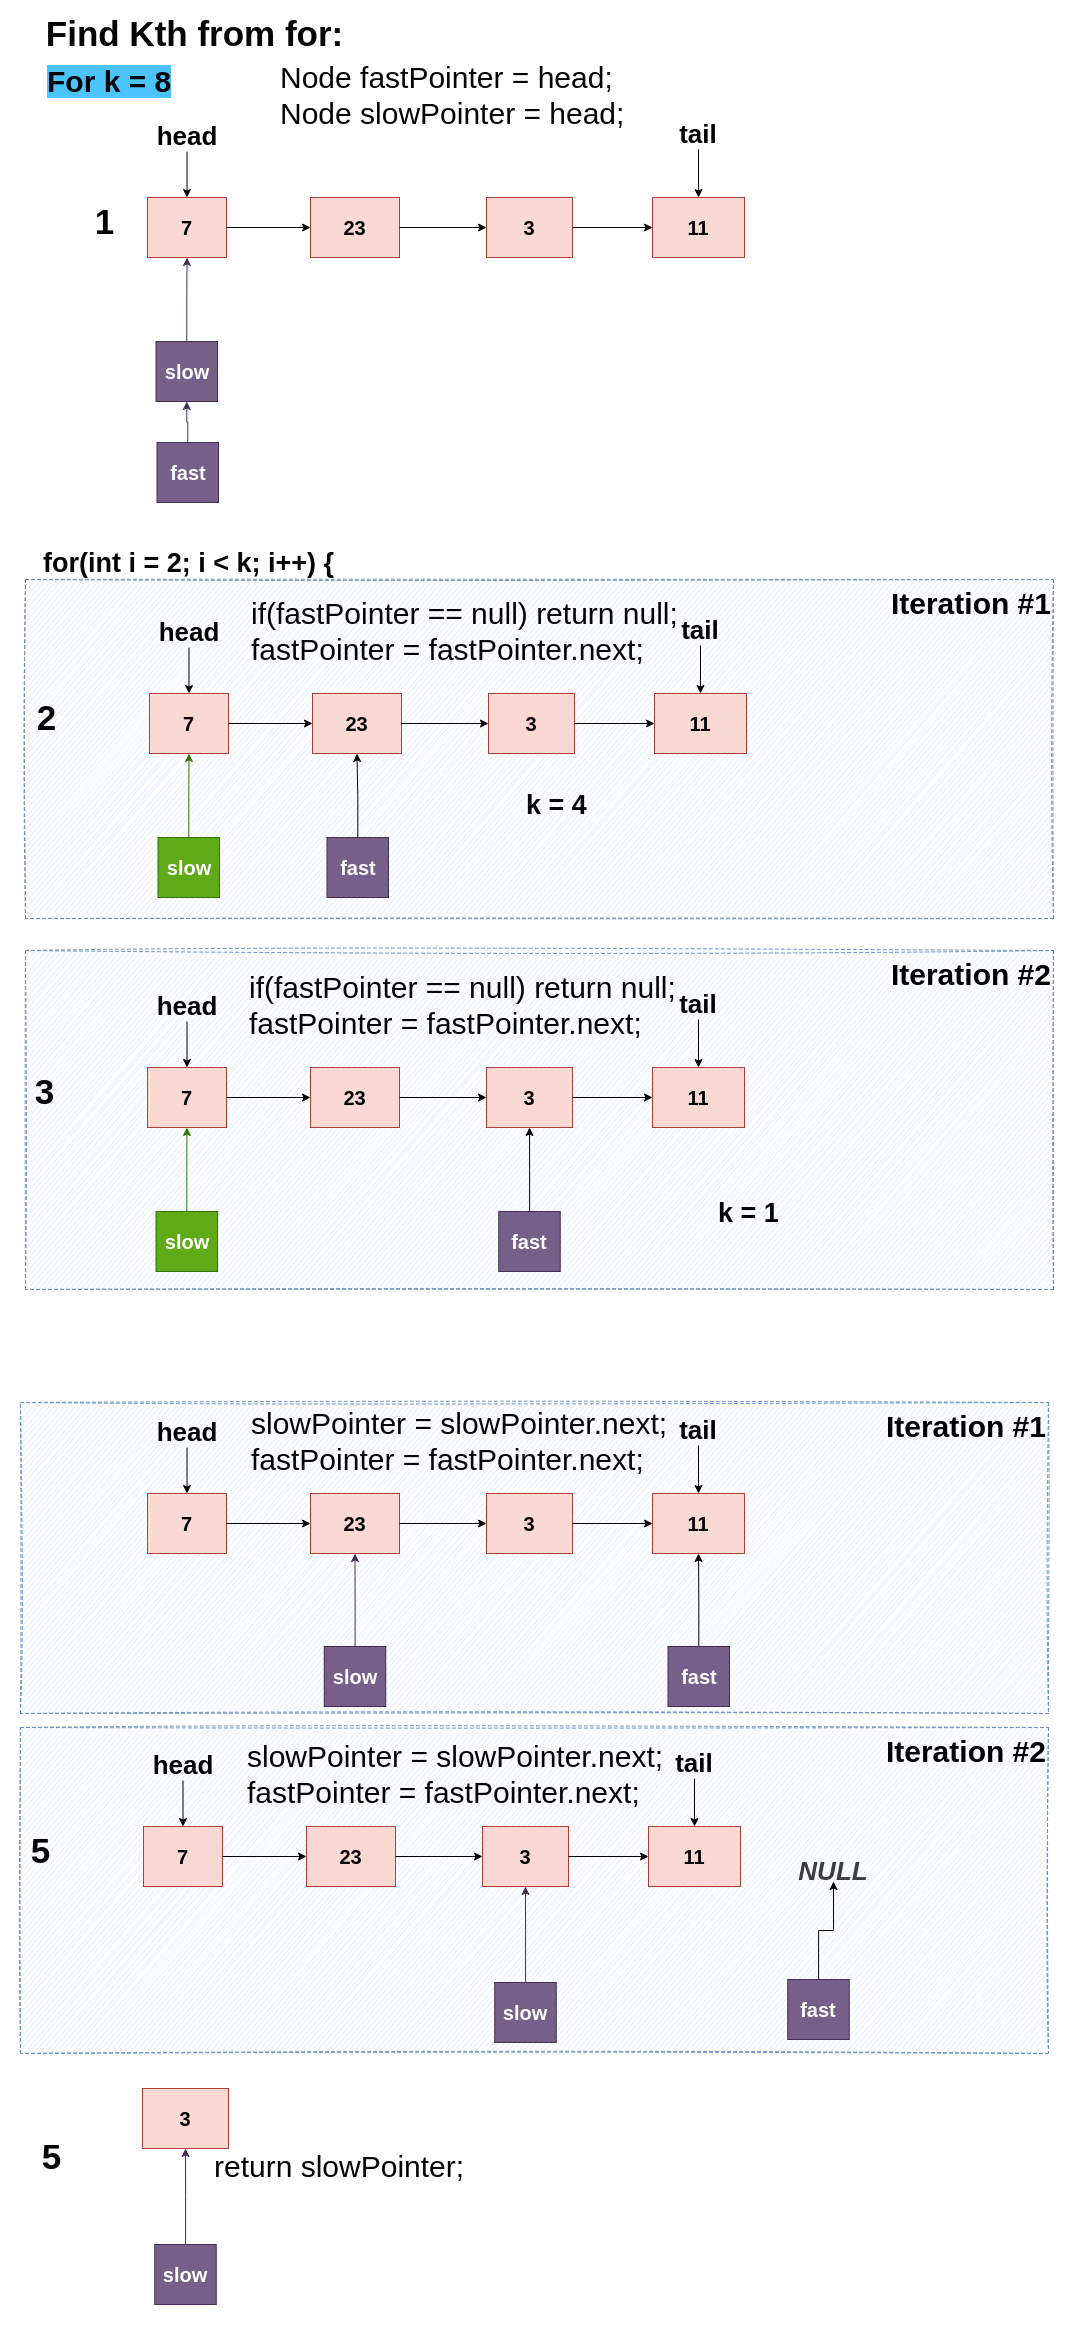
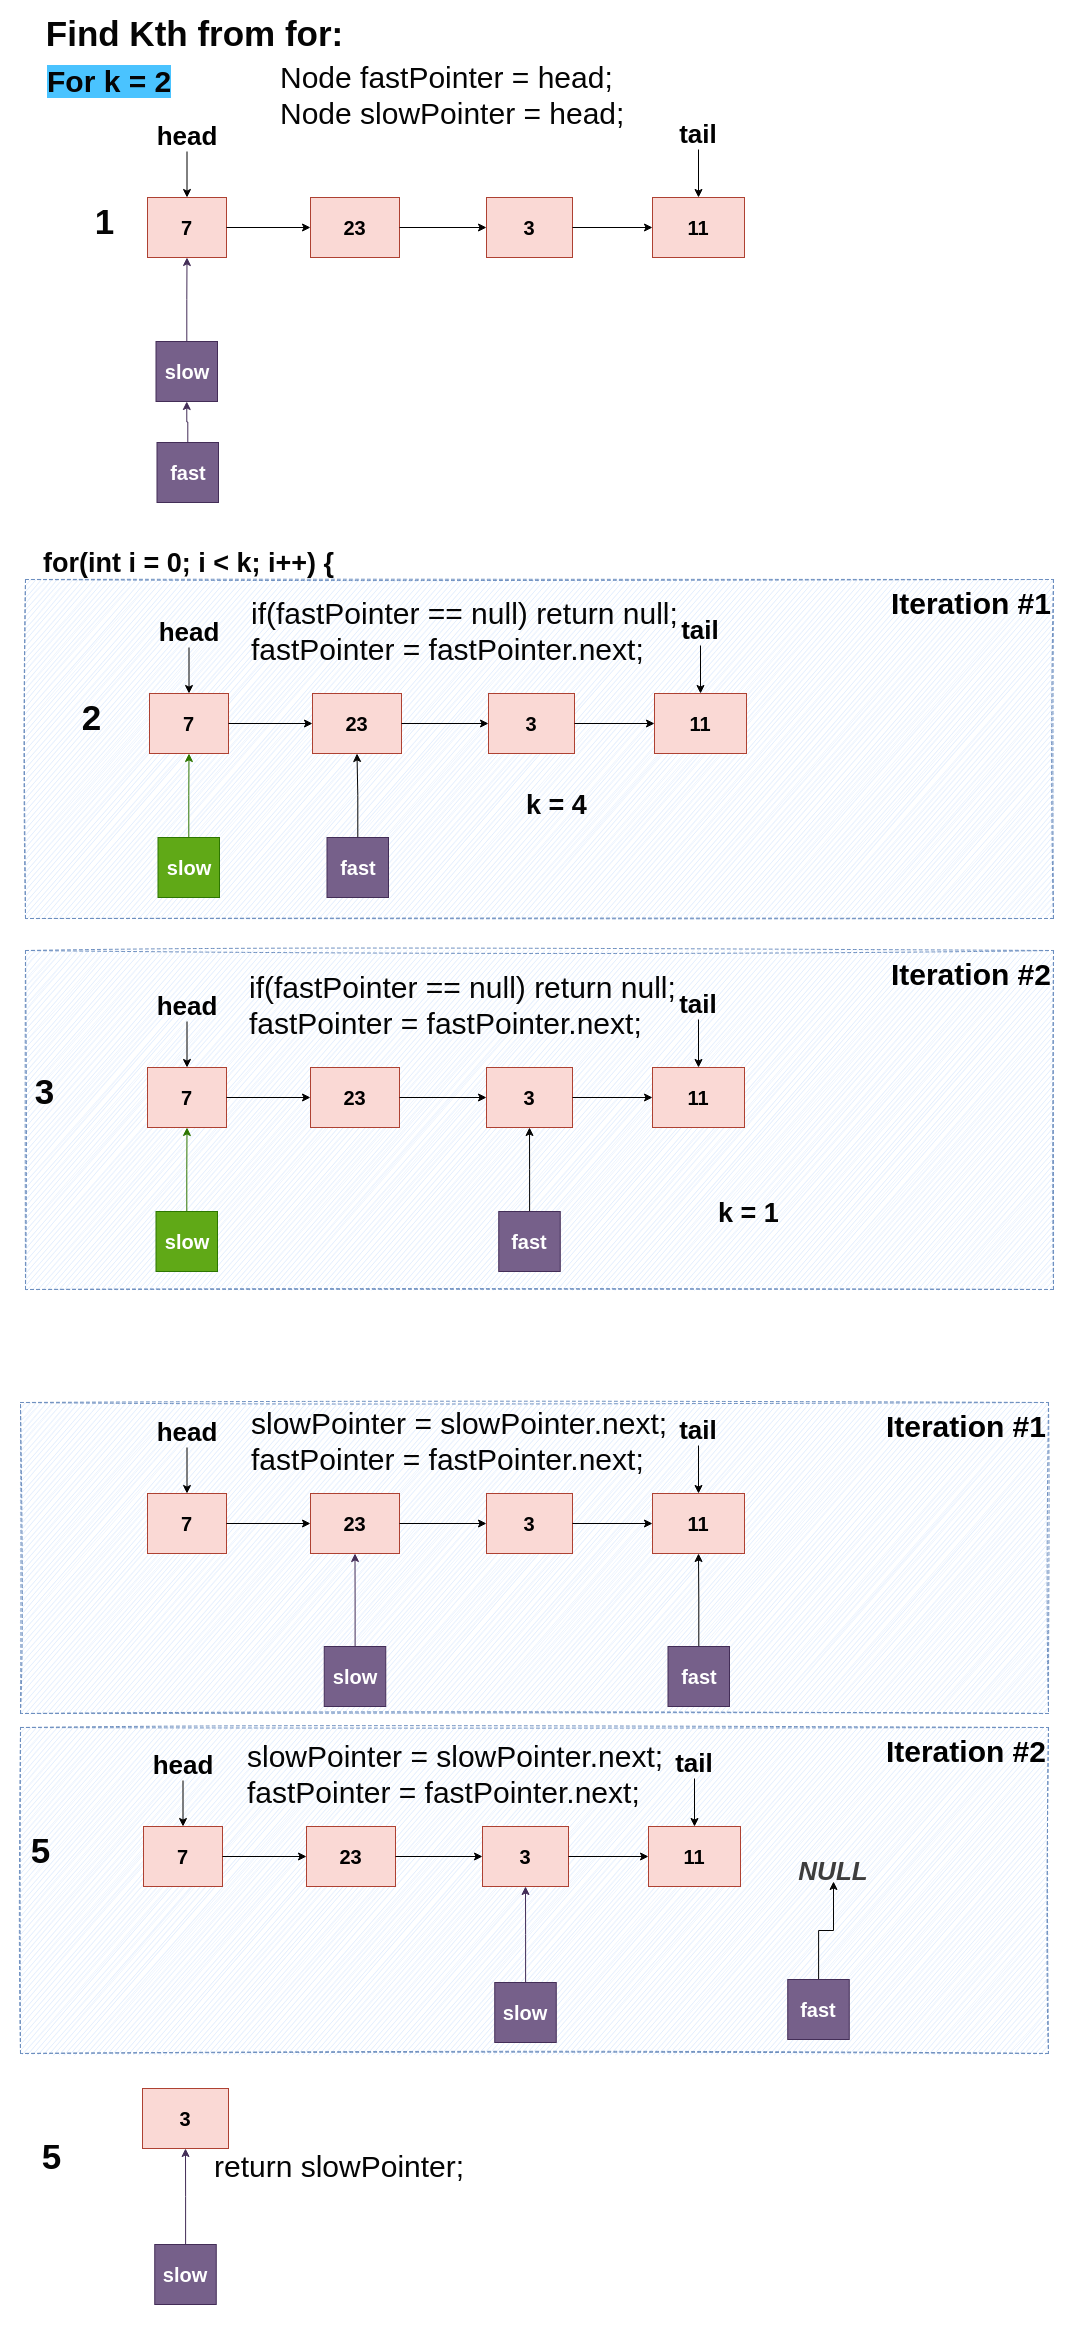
node "For k = 8": label "For k = 8" -> "For k = 2"
node "for(int i = 2; i < k; i++) {": label "for(int i = 2; i < k; i++) {" -> "for(int i = 0; i < k; i++) {"
node "2": moved (46, 717) -> (91, 717)
